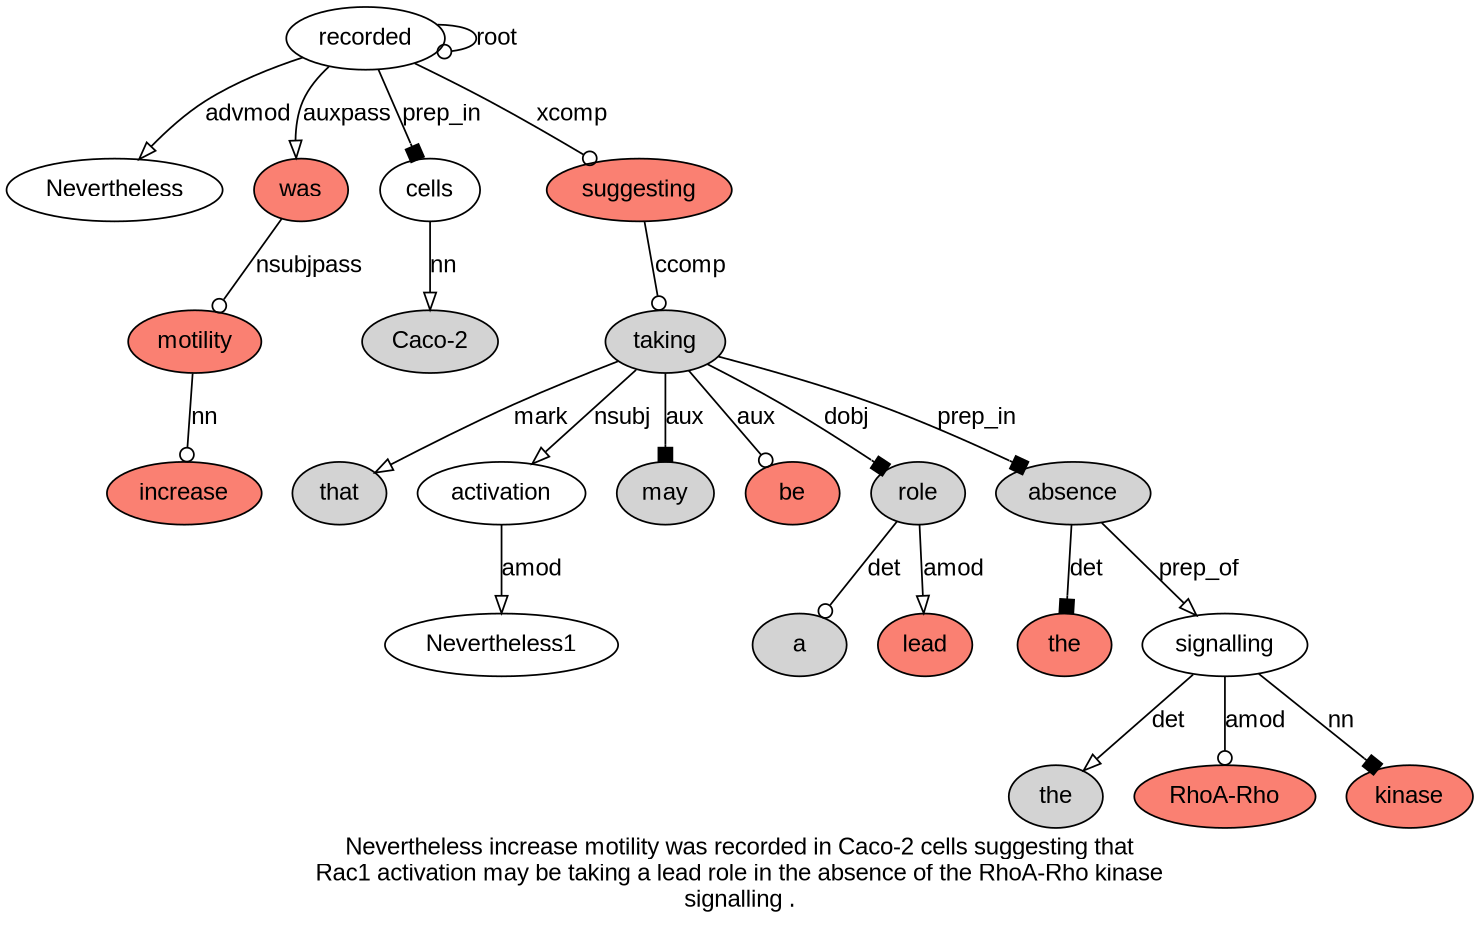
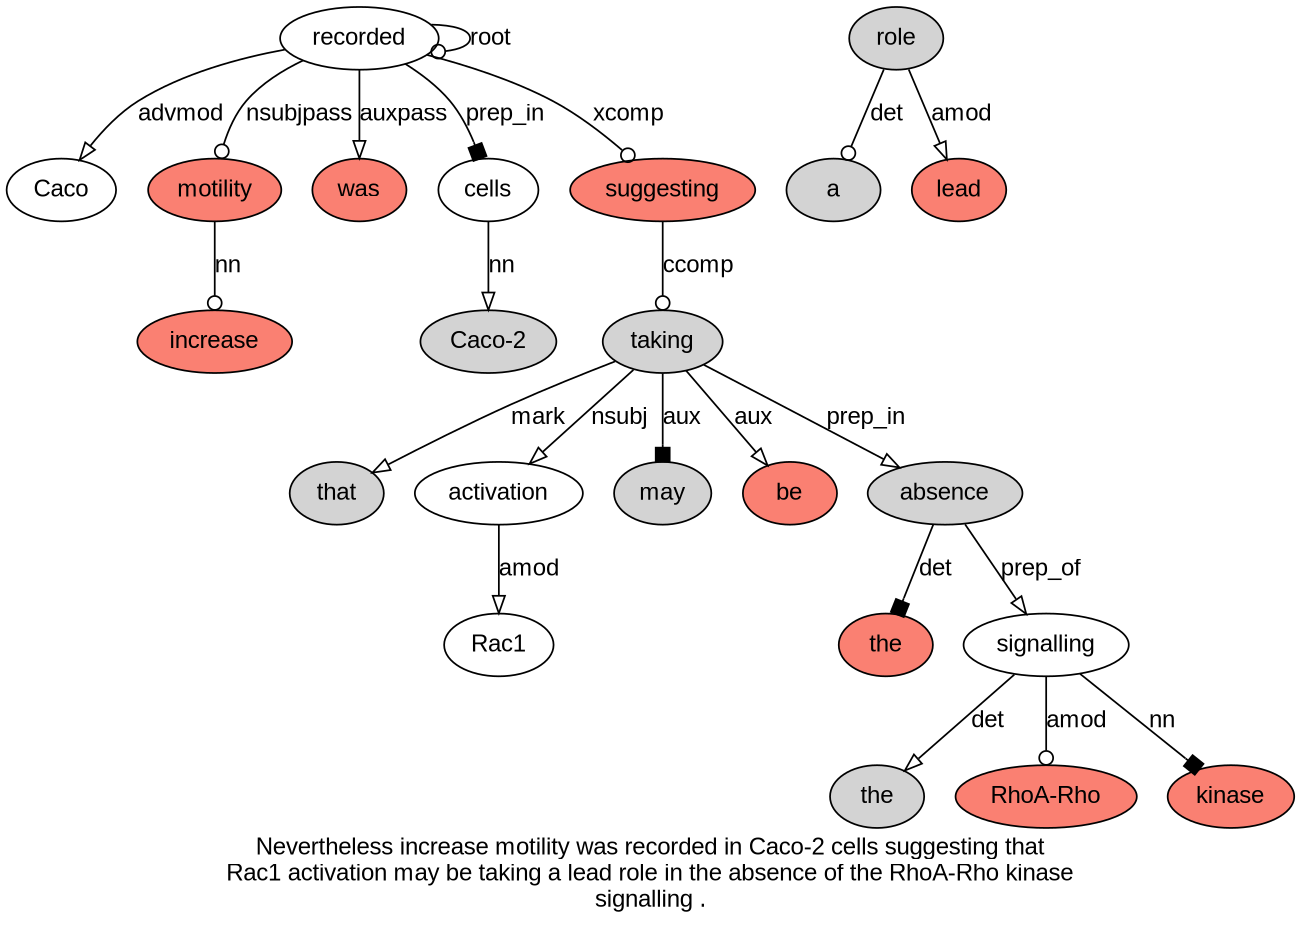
node "Nevertheless": label "Nevertheless" -> "Caco"
edge "was" -> "motility": now "recorded" -> "motility"
edge "taking" -> "absence": arrowhead box -> onormal
edge "taking" -> "role": removed, label "dobj"
edge "taking" -> "be": arrowhead odot -> onormal
node "Nevertheless1": label "Nevertheless1" -> "Rac1"
